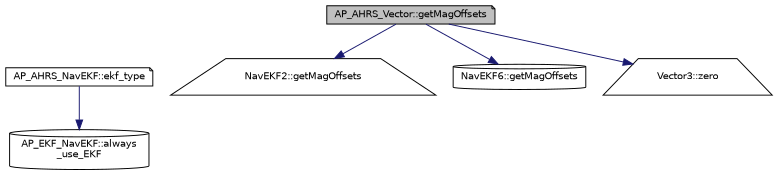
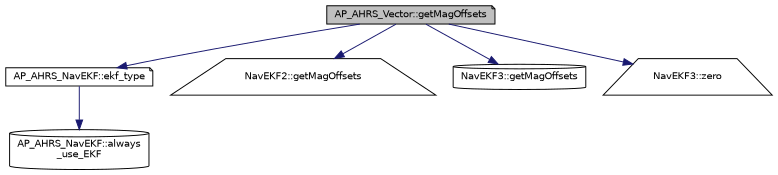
edge "AP_AHRS_Vector::getMagOffsets" -> "AP_AHRS_NavEKF::ekf_type": added
node "NavEKF6::getMagOffsets": label "NavEKF6::getMagOffsets" -> "NavEKF3::getMagOffsets"
node "Vector3::zero": label "Vector3::zero" -> "NavEKF3::zero"
node "AP_EKF_NavEKF::always _use_EKF": label "AP_EKF_NavEKF::always _use_EKF" -> "AP_AHRS_NavEKF::always _use_EKF"
